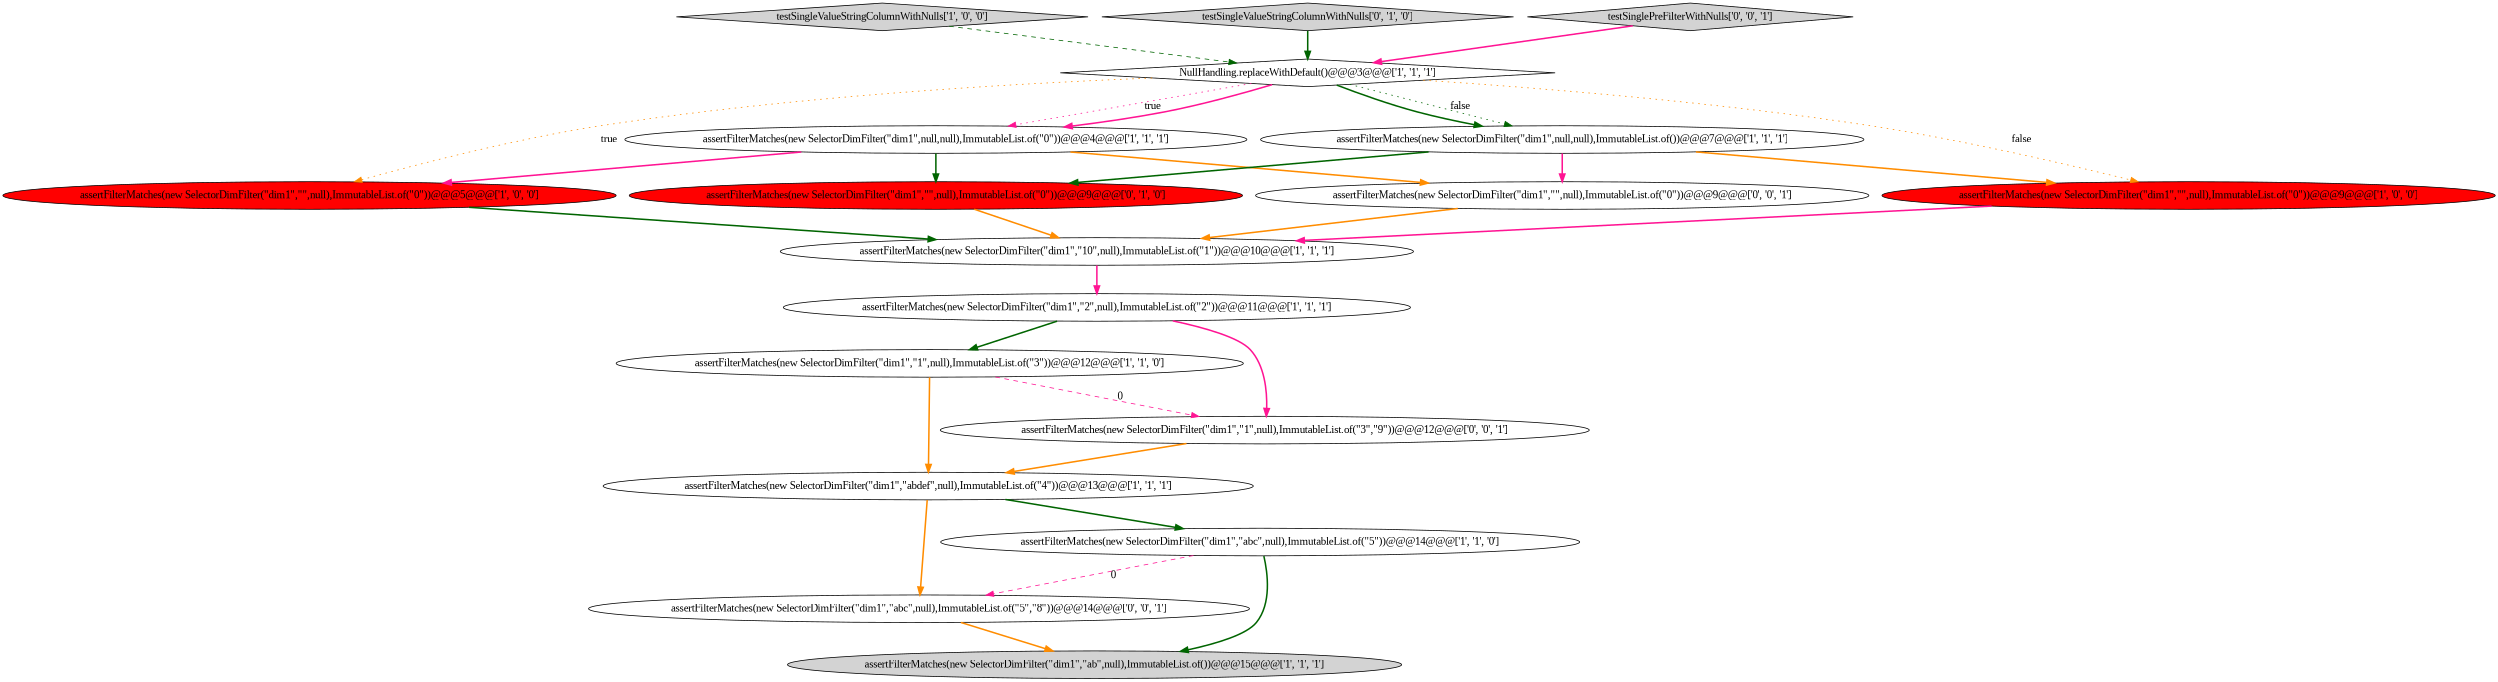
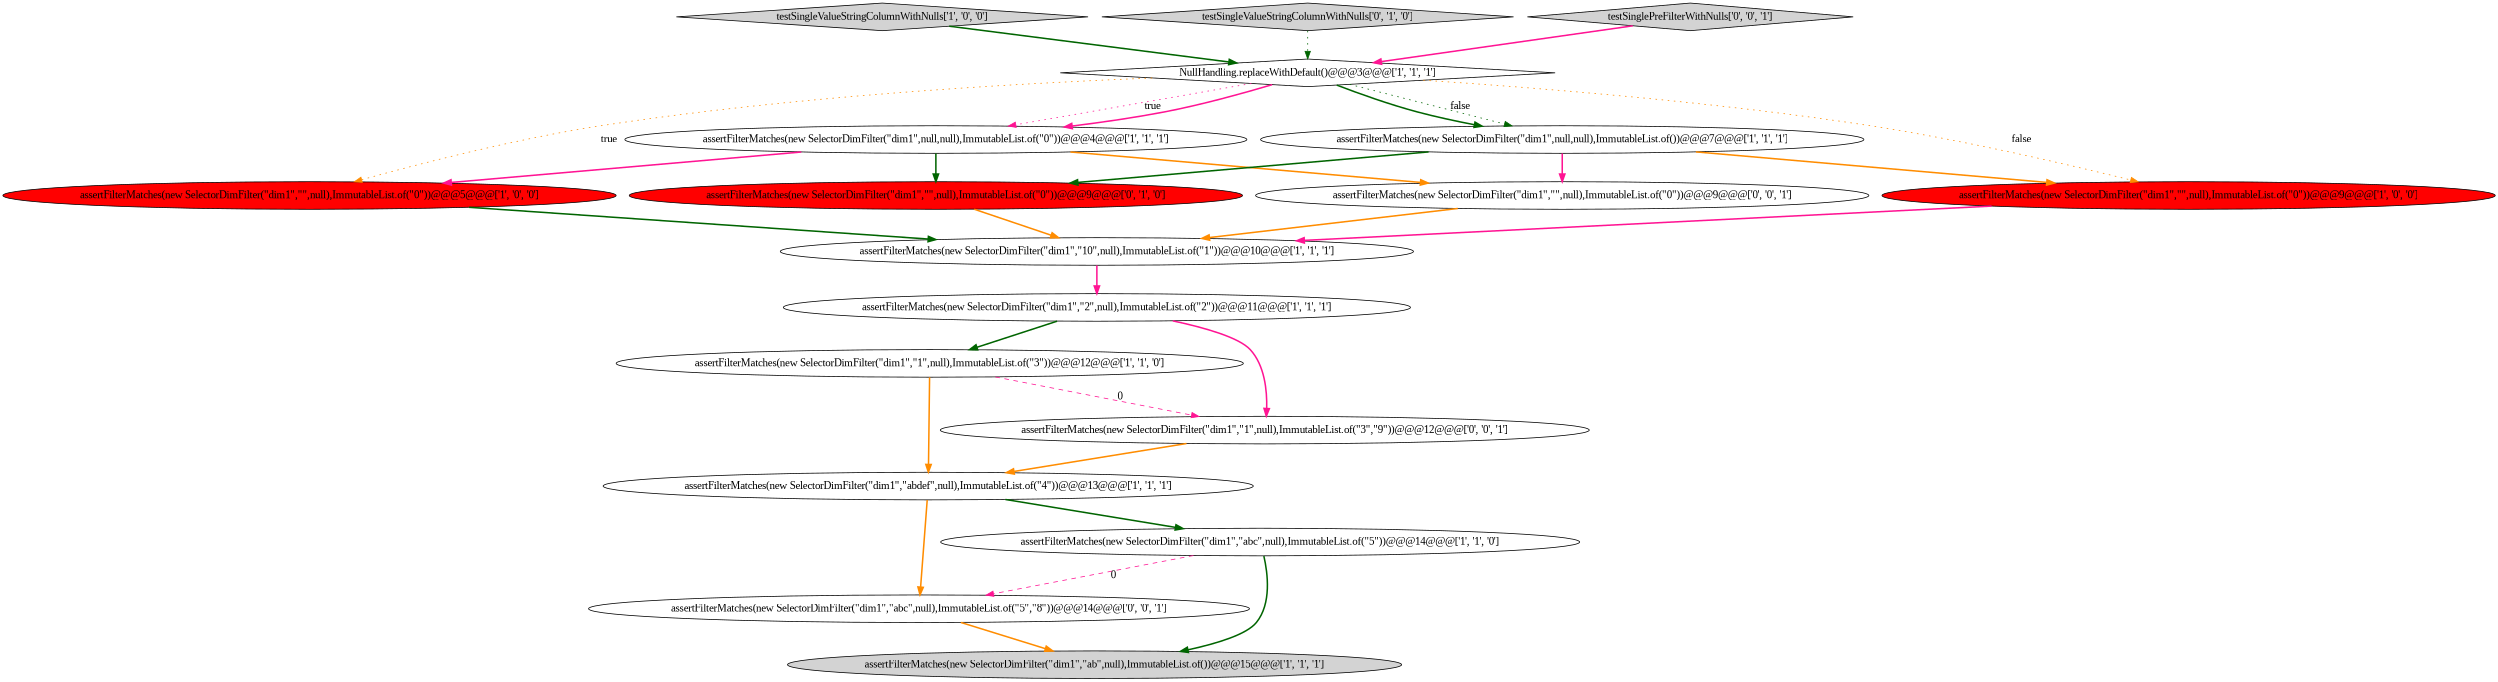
edge "testSingleValueStringColumnWithNulls['0', '1', '0']" -> "NullHandling.replaceWithDefault()@@@3@@@['1', '1', '1']": style bold -> dotted
edge "testSingleValueStringColumnWithNulls['1', '0', '0']" -> "NullHandling.replaceWithDefault()@@@3@@@['1', '1', '1']": style dashed -> bold
